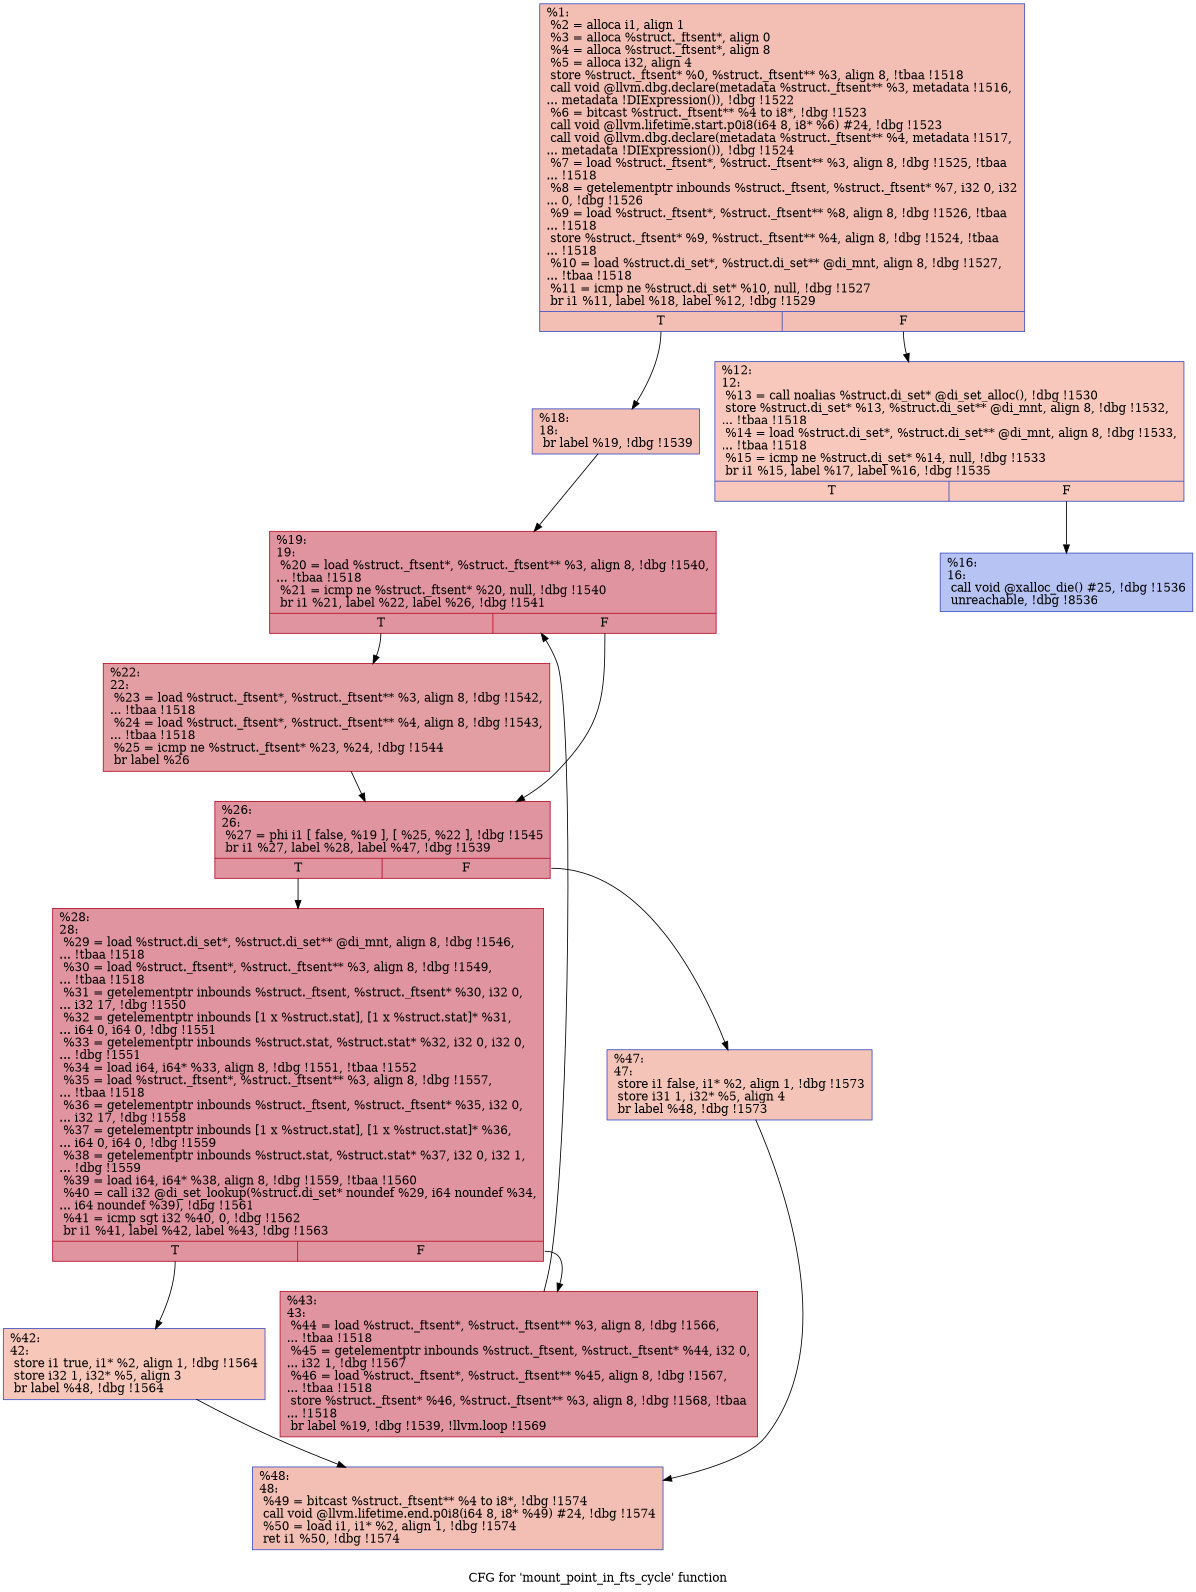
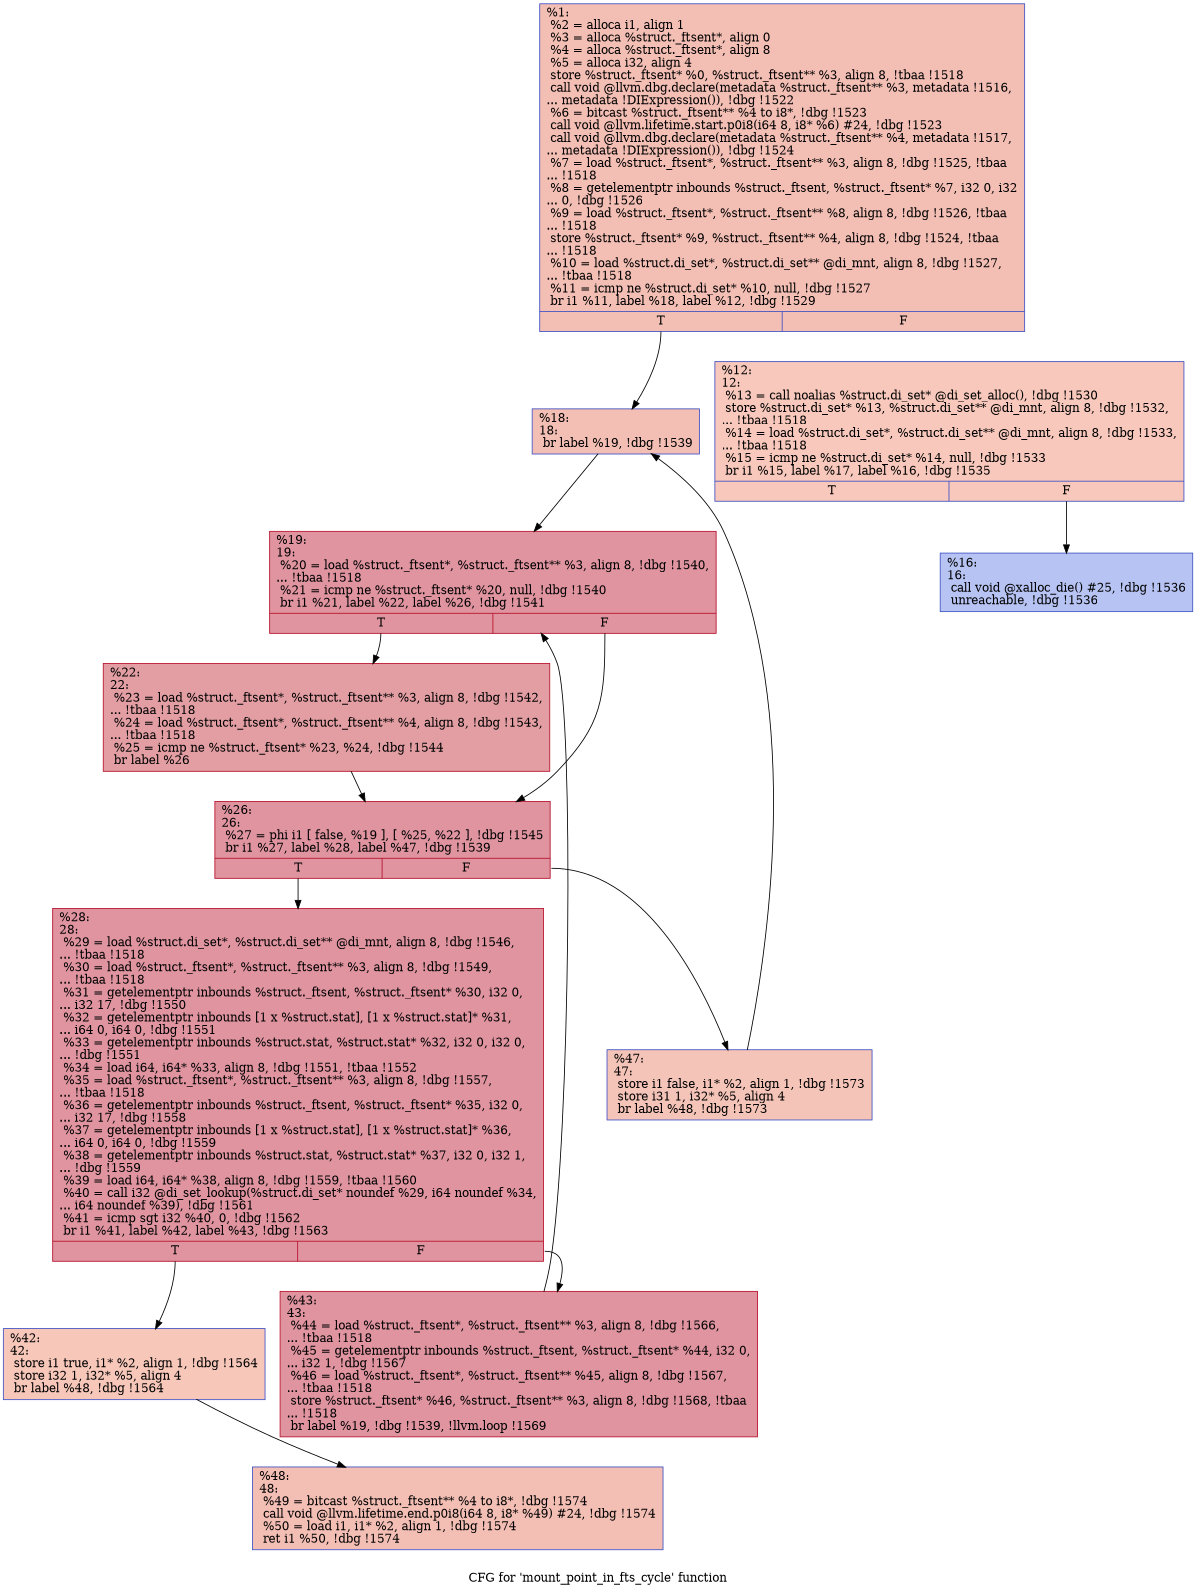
edge "%1:" -> "%12:": removed
node "%16:": text "unreachable, !dbg !8536" -> "unreachable, !dbg !1536"
edge "%47:" -> "%48:": now "%47:" -> "%18:"
node "%42:": text "store i32 1, i32* %5, align 3" -> "store i32 1, i32* %5, align 4"
